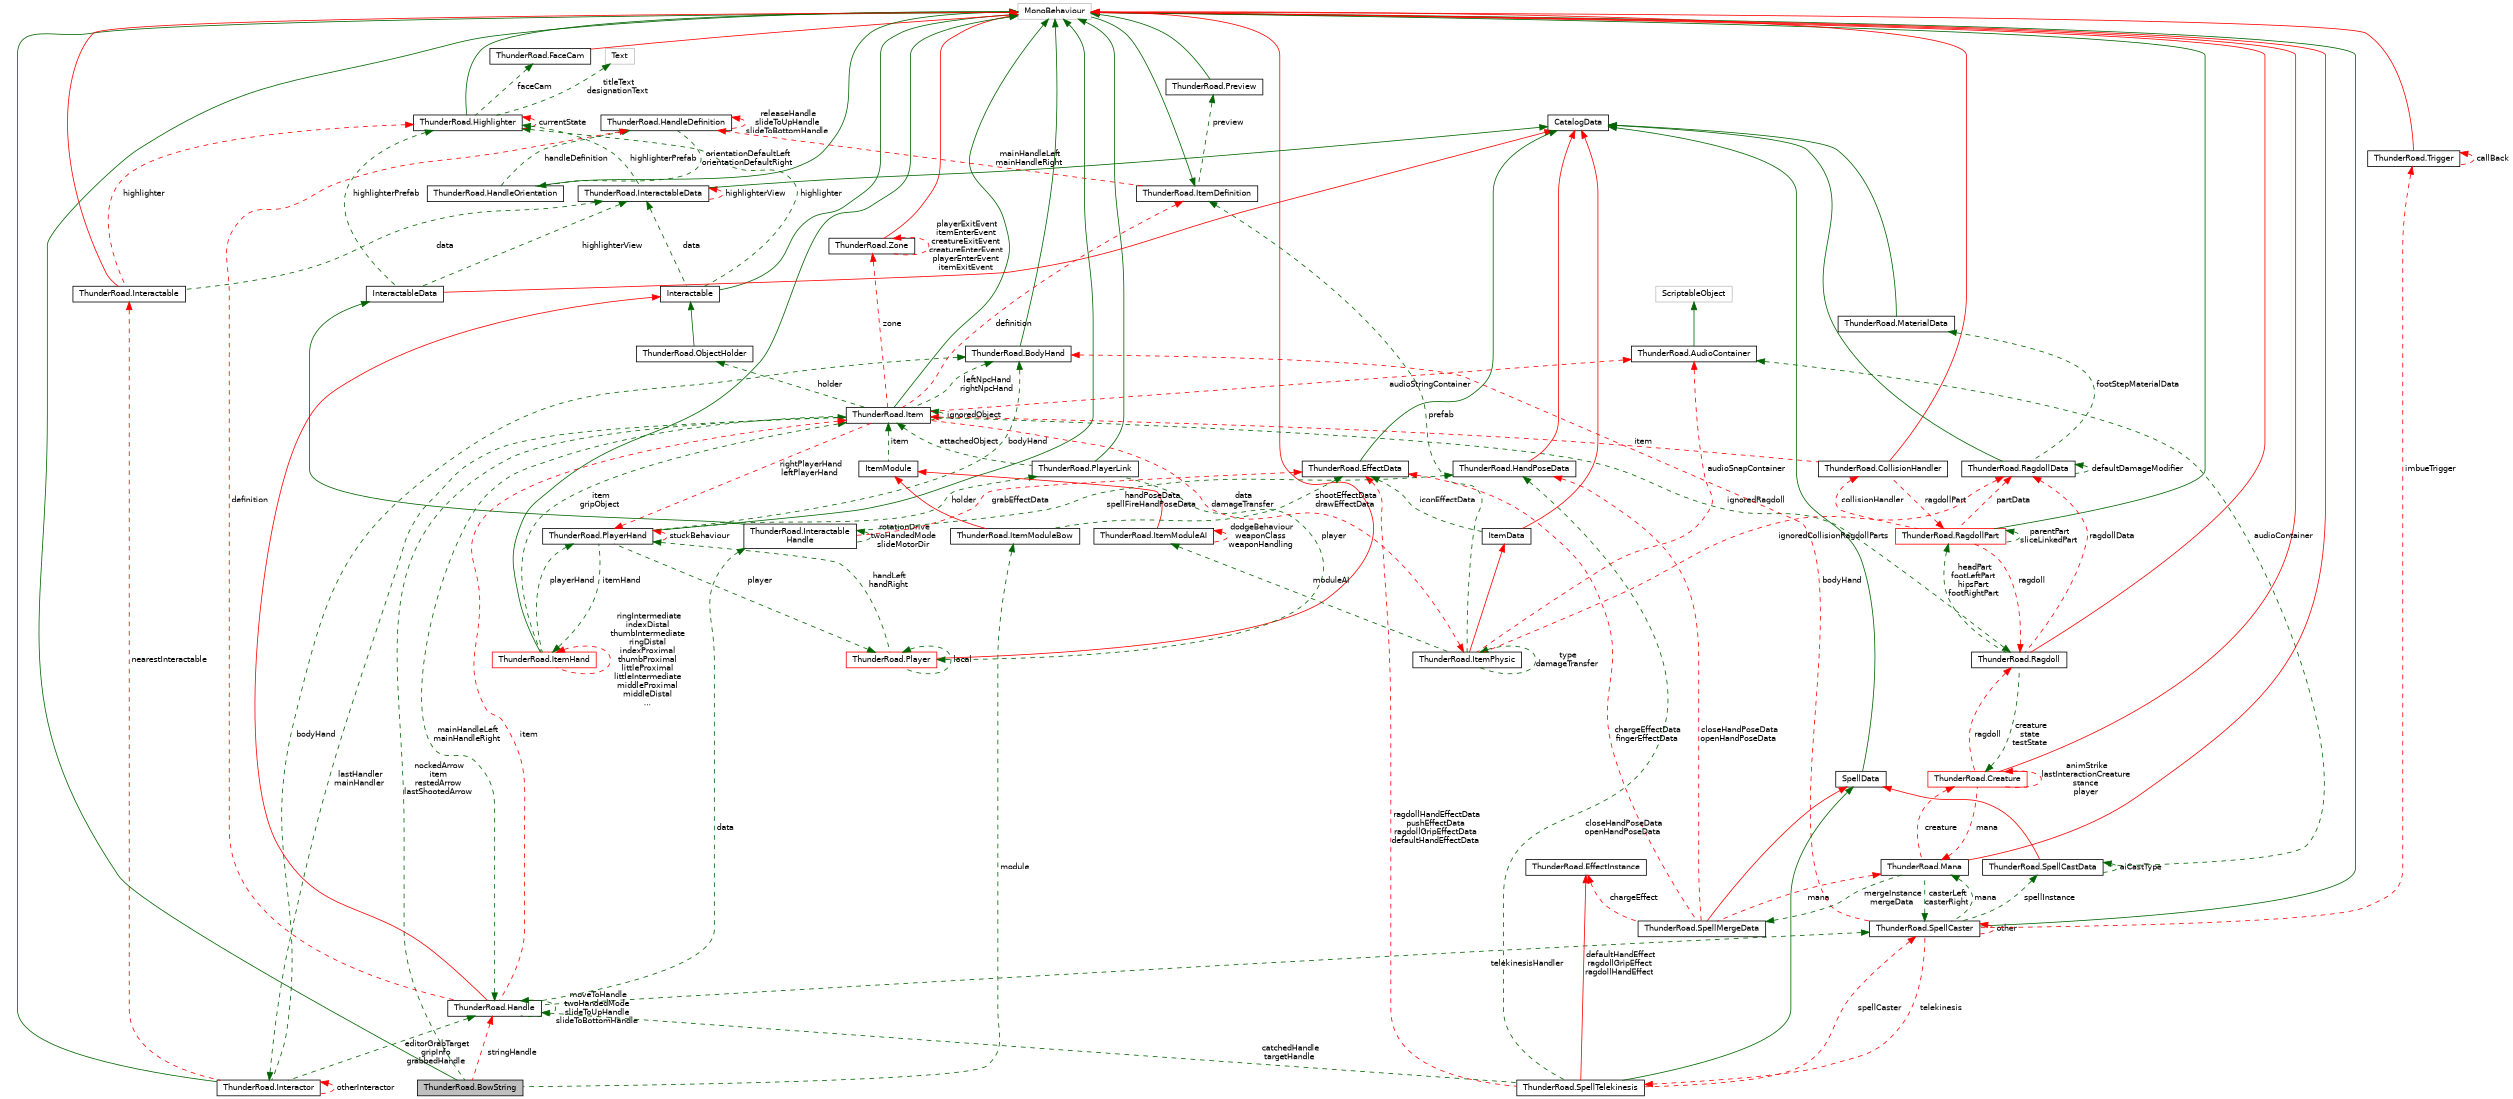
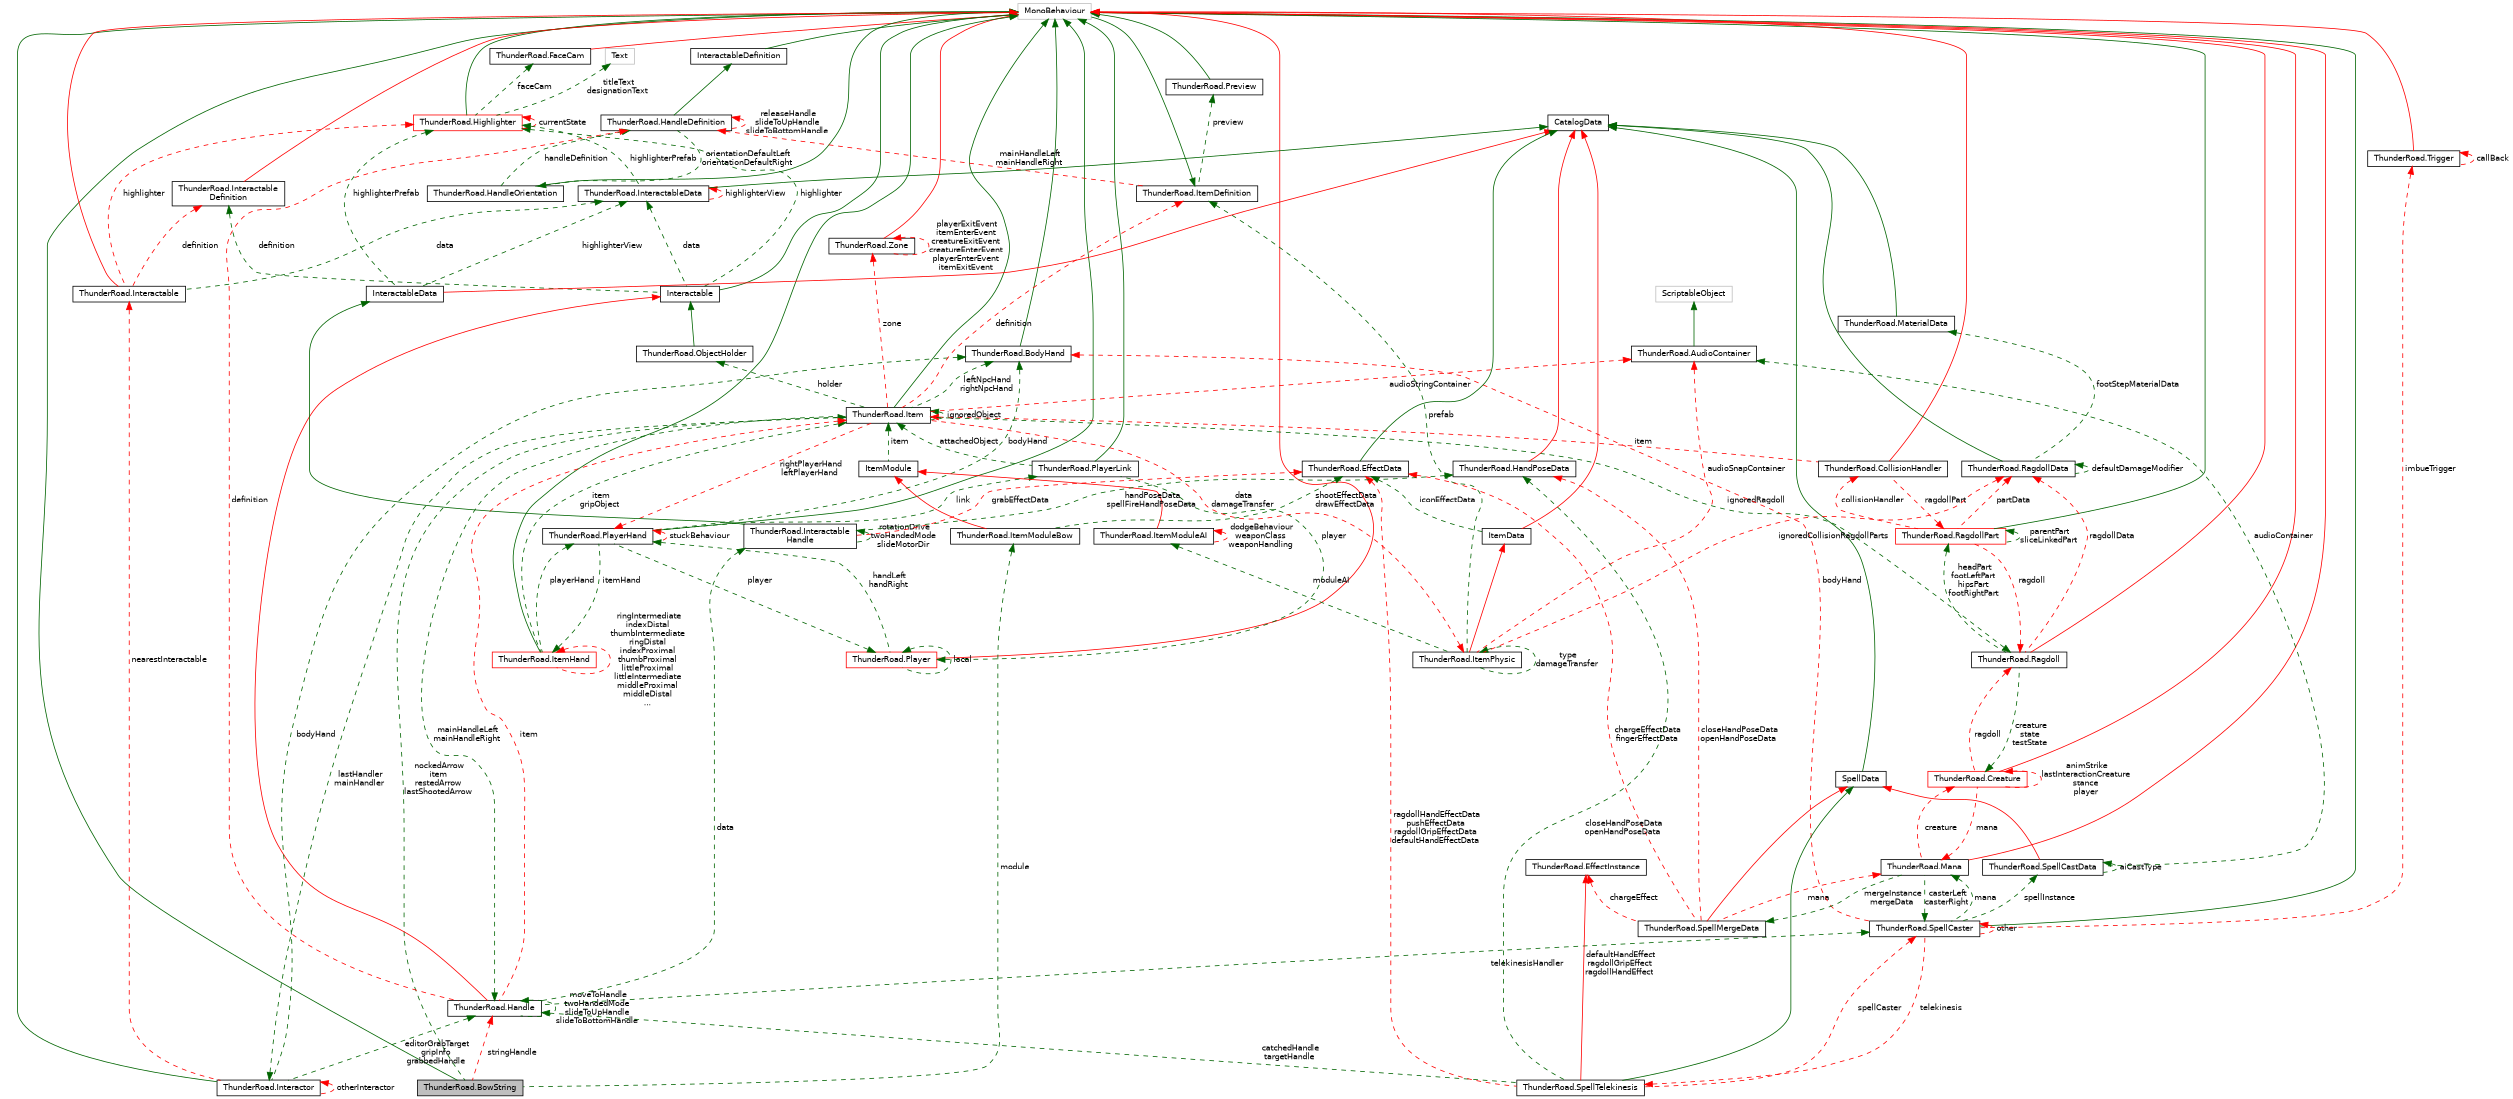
node "InteractableDefinition": added
node "ThunderRoad.Highlighter": color black -> red
node "ThunderRoad.Interactable Definition": added
edge "ThunderRoad.PlayerHand" -> "ThunderRoad.PlayerLink": label " holder" -> " link"
